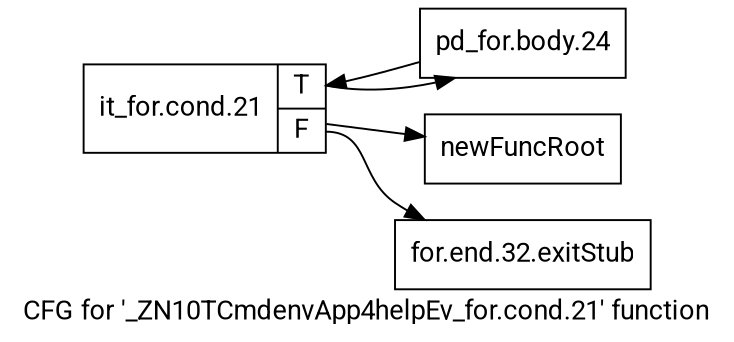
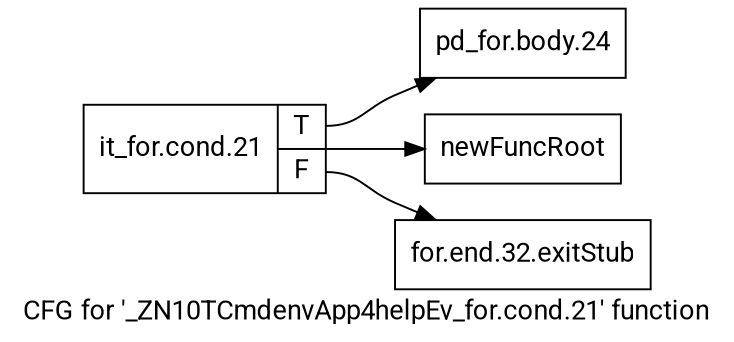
edge "pd_for.body.24" -> "it_for.cond.21": removed
